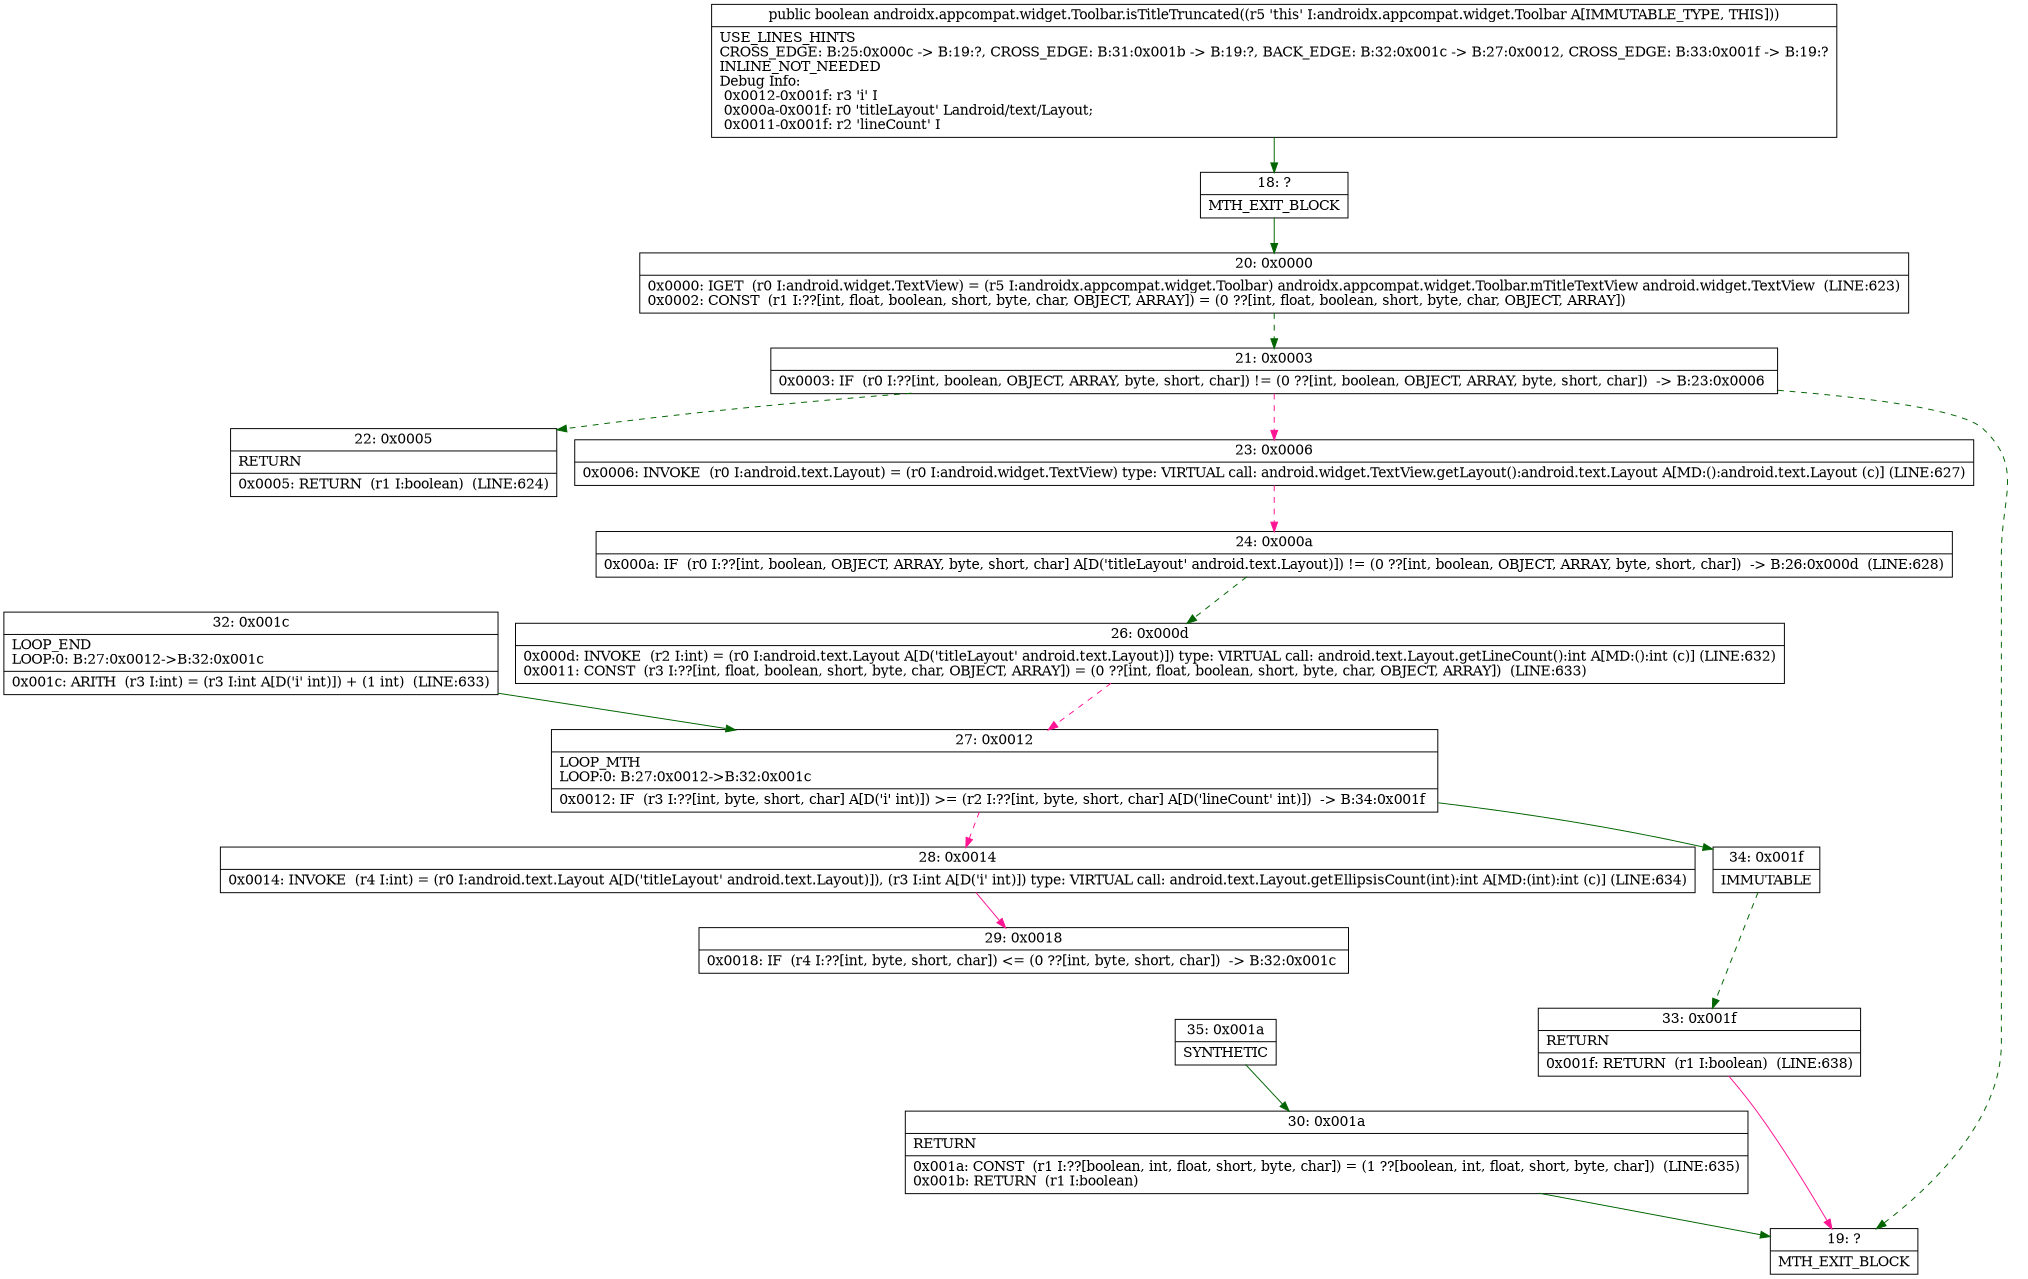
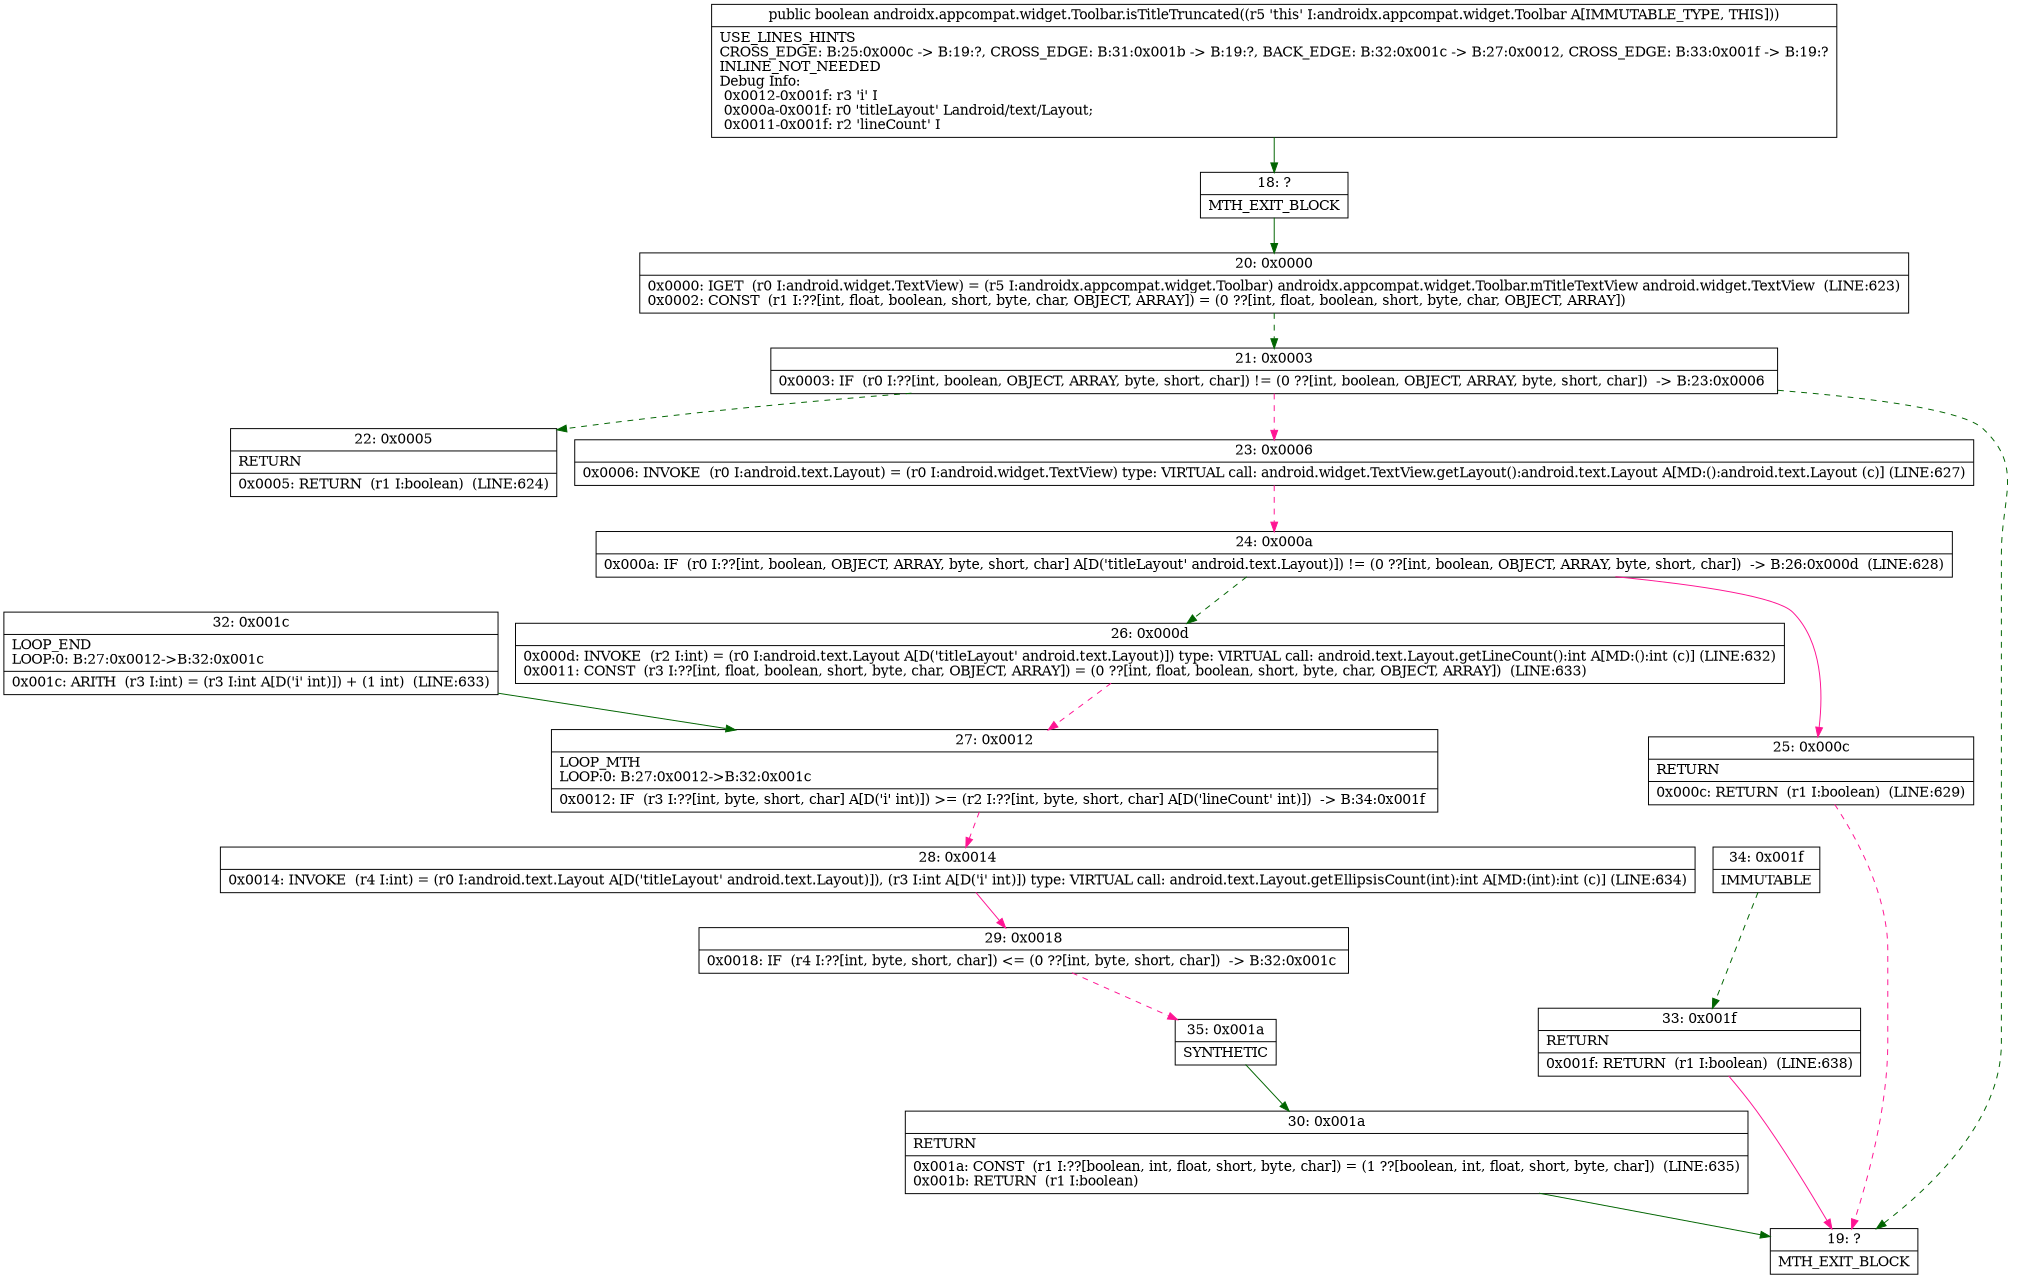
node "25: 0x000c": added
edge "27: 0x0012" -> "34: 0x001f": removed
edge "29: 0x0018" -> "35: 0x001a": added
